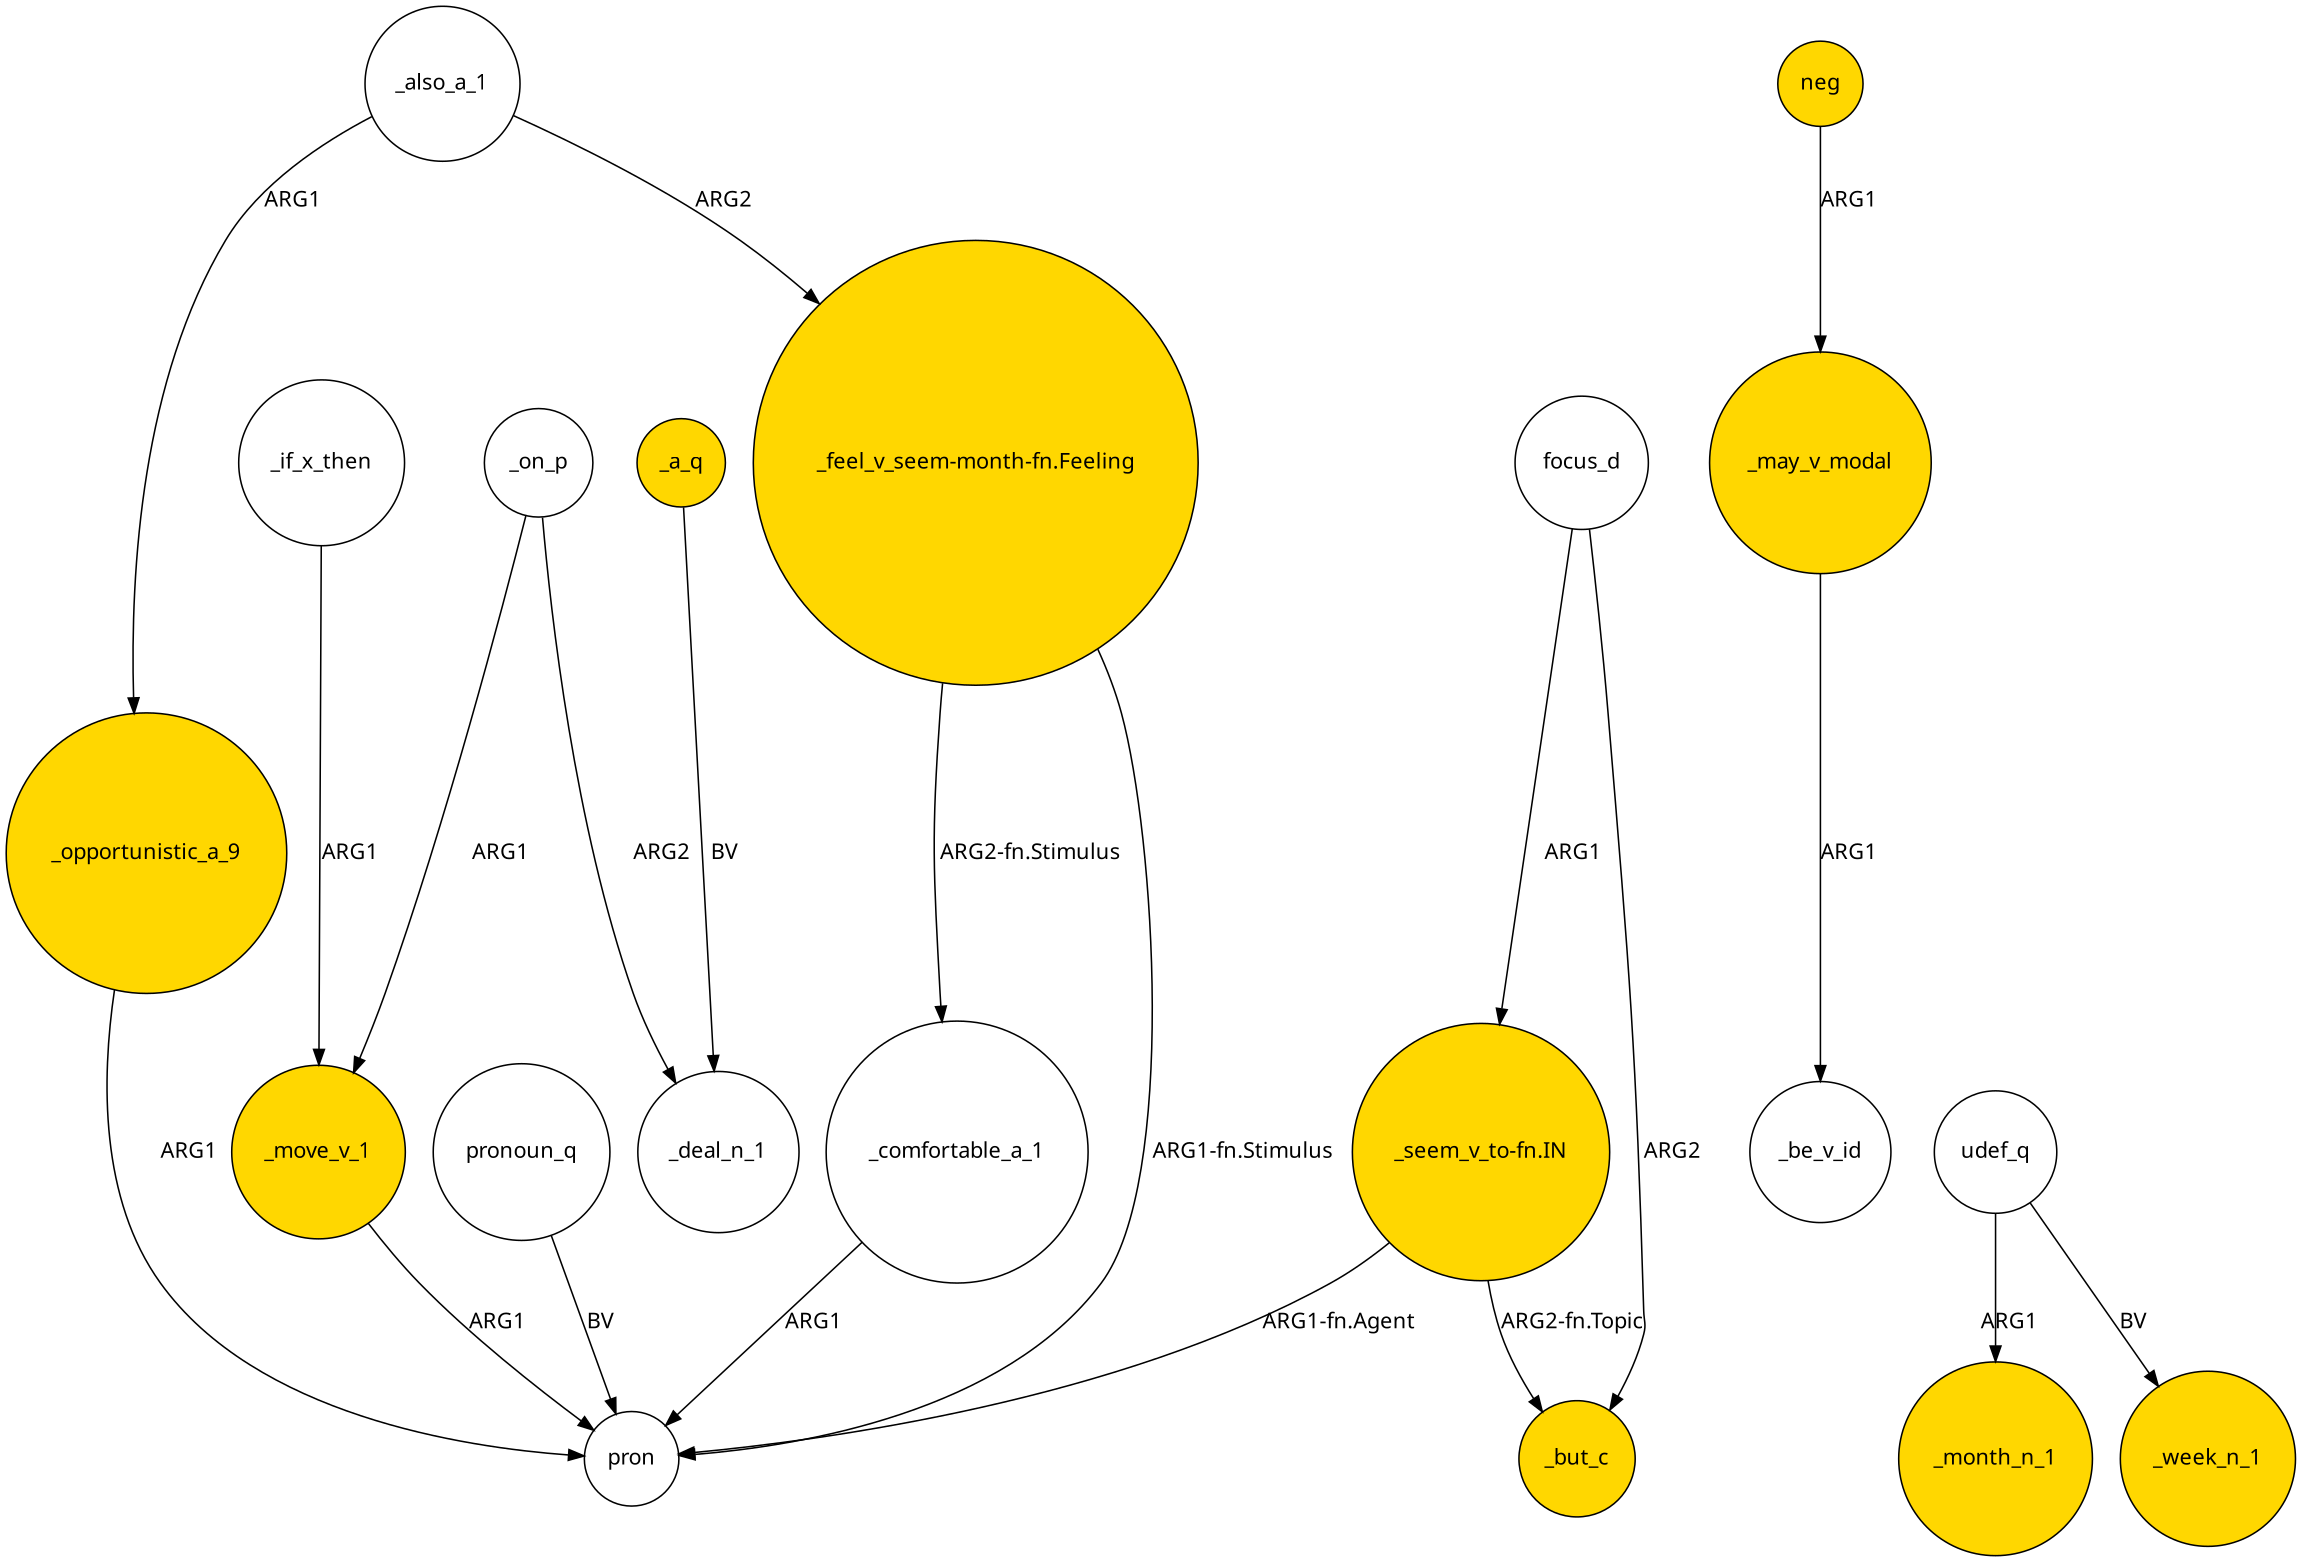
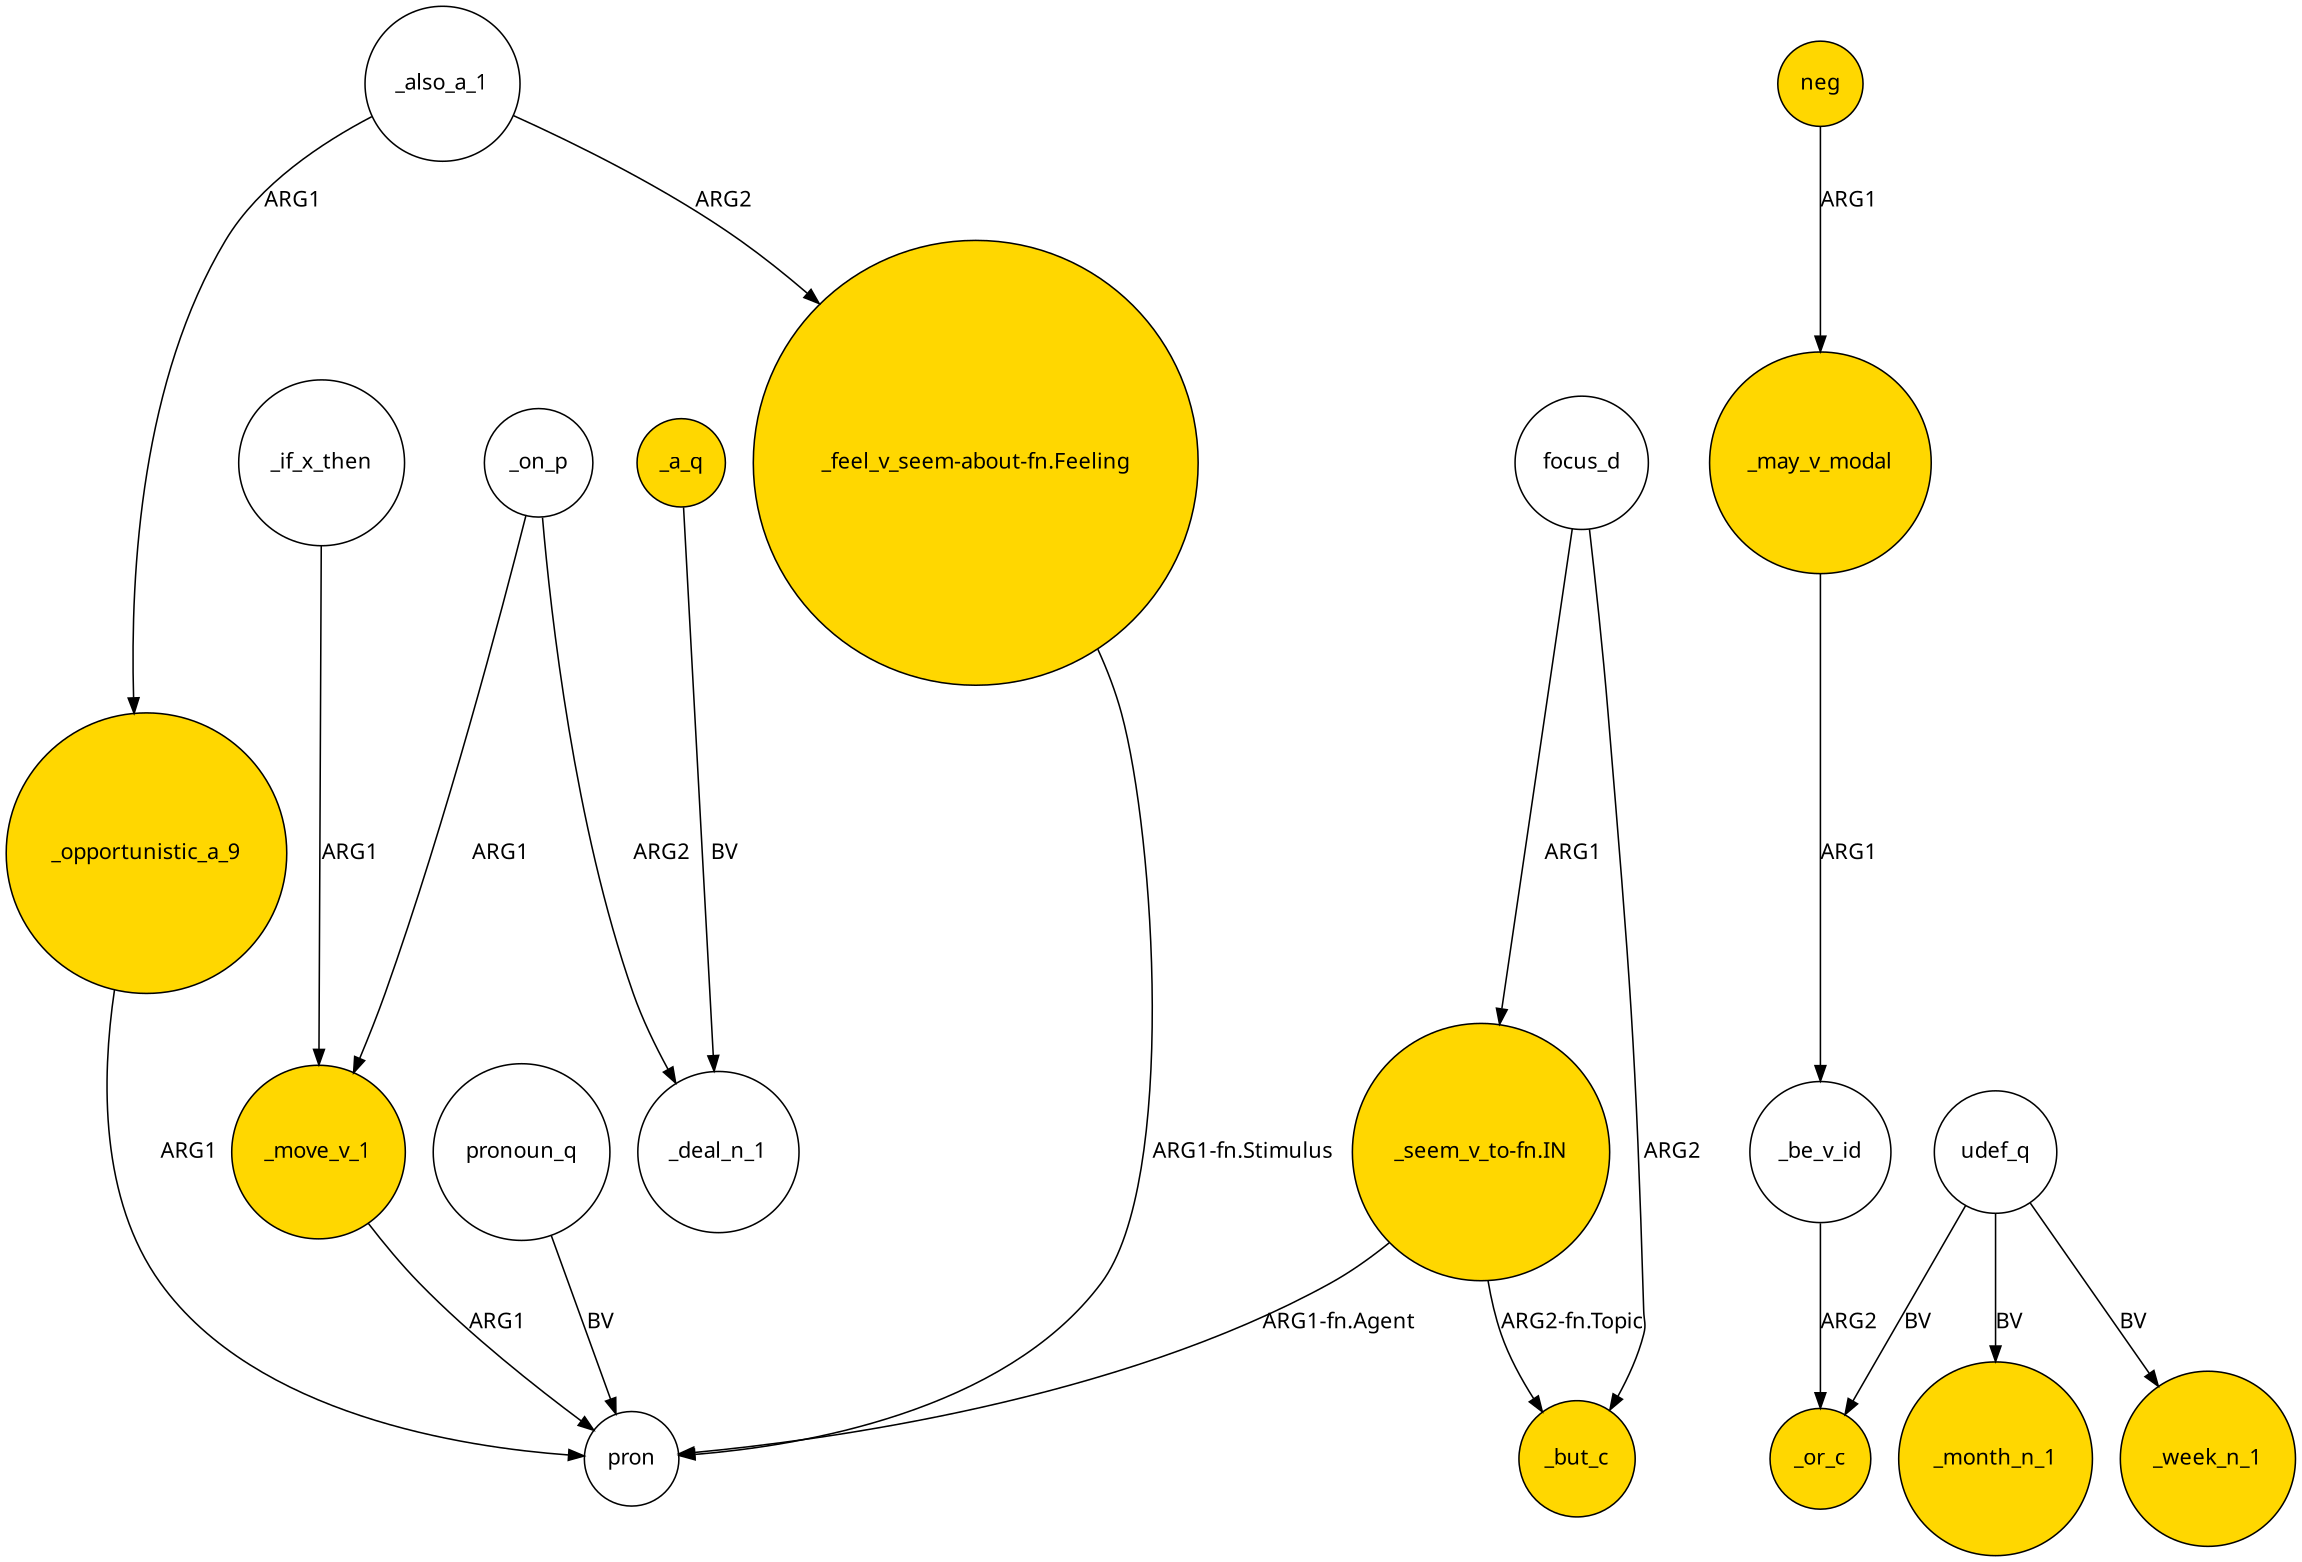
node "_feel_v_seem-month-fn.Feeling": label "_feel_v_seem-month-fn.Feeling" -> "_feel_v_seem-about-fn.Feeling"
node "_comfortable_a_1": removed
edge "udef_q" -> "_month_n_1": label "ARG1" -> "BV"
node "_or_c": added
